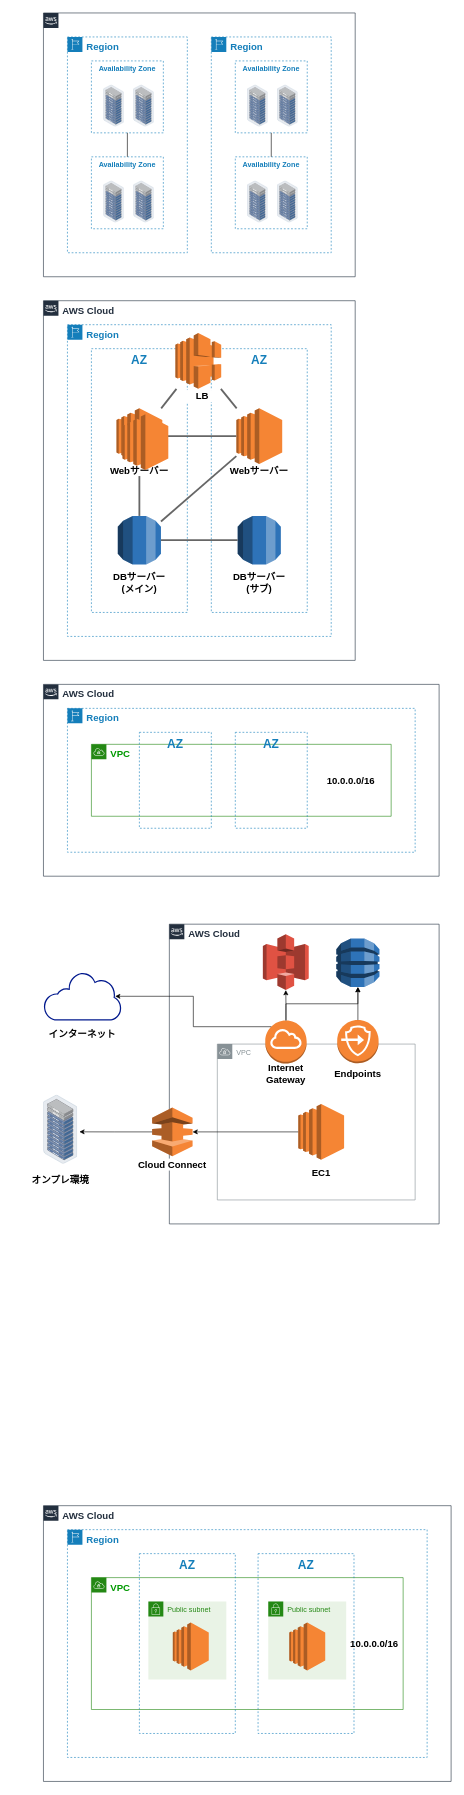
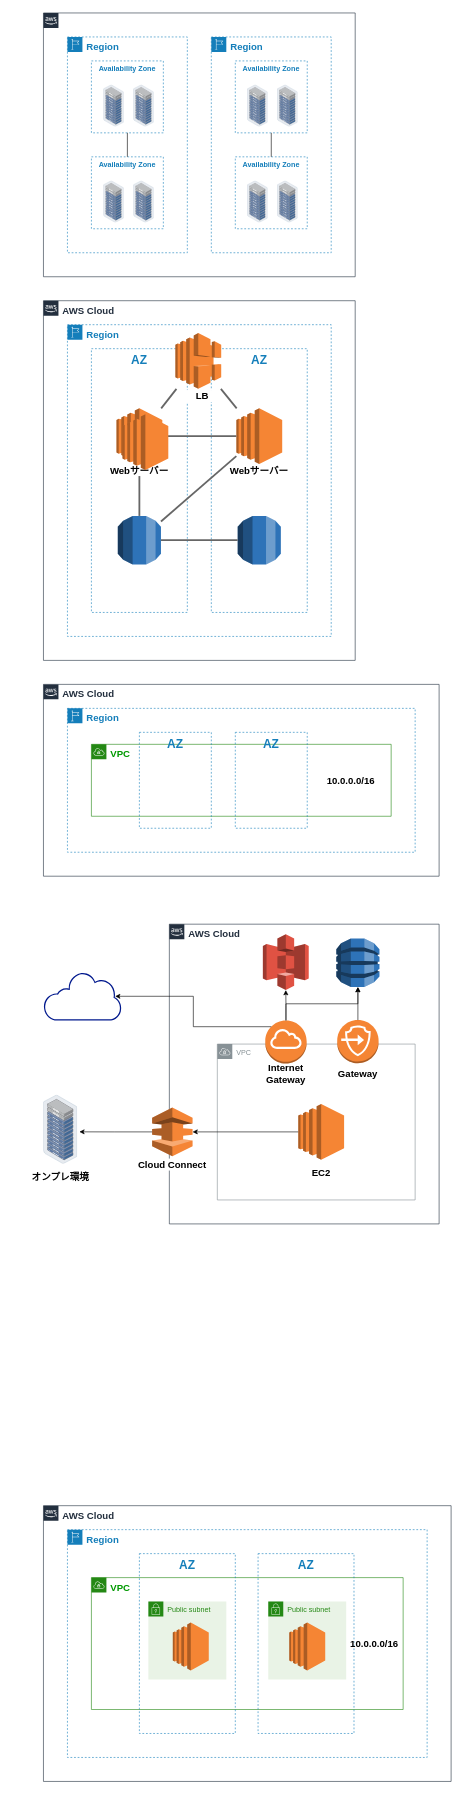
node "DBサーバー(メイン)": removed
node "DBサーバー(サブ)": removed
node "インターネット": removed
node "Endpoints": label "Endpoints" -> "Gateway"
node "EC1": label "EC1" -> "EC2"
node "オンプレ環境": size 96x18 -> 96x12
